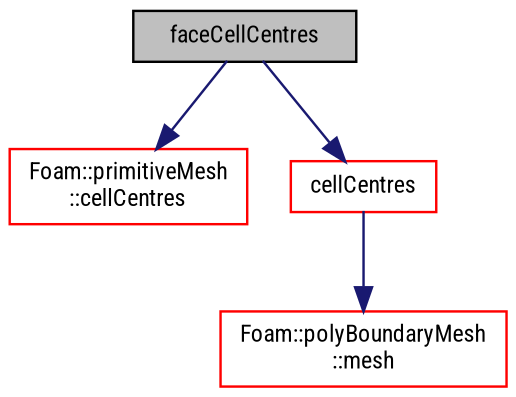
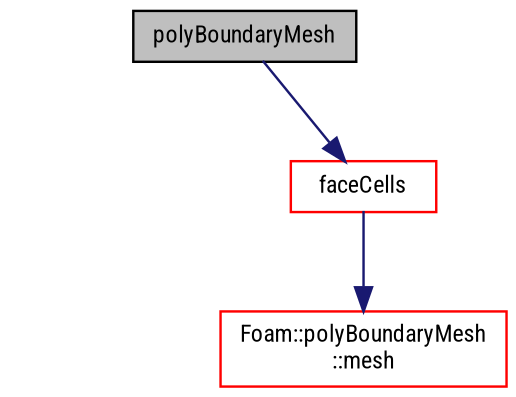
node "faceCellCentres": label "faceCellCentres" -> "polyBoundaryMesh"
node "Foam::primitiveMesh ::cellCentres": removed
node "cellCentres": label "cellCentres" -> "faceCells"
